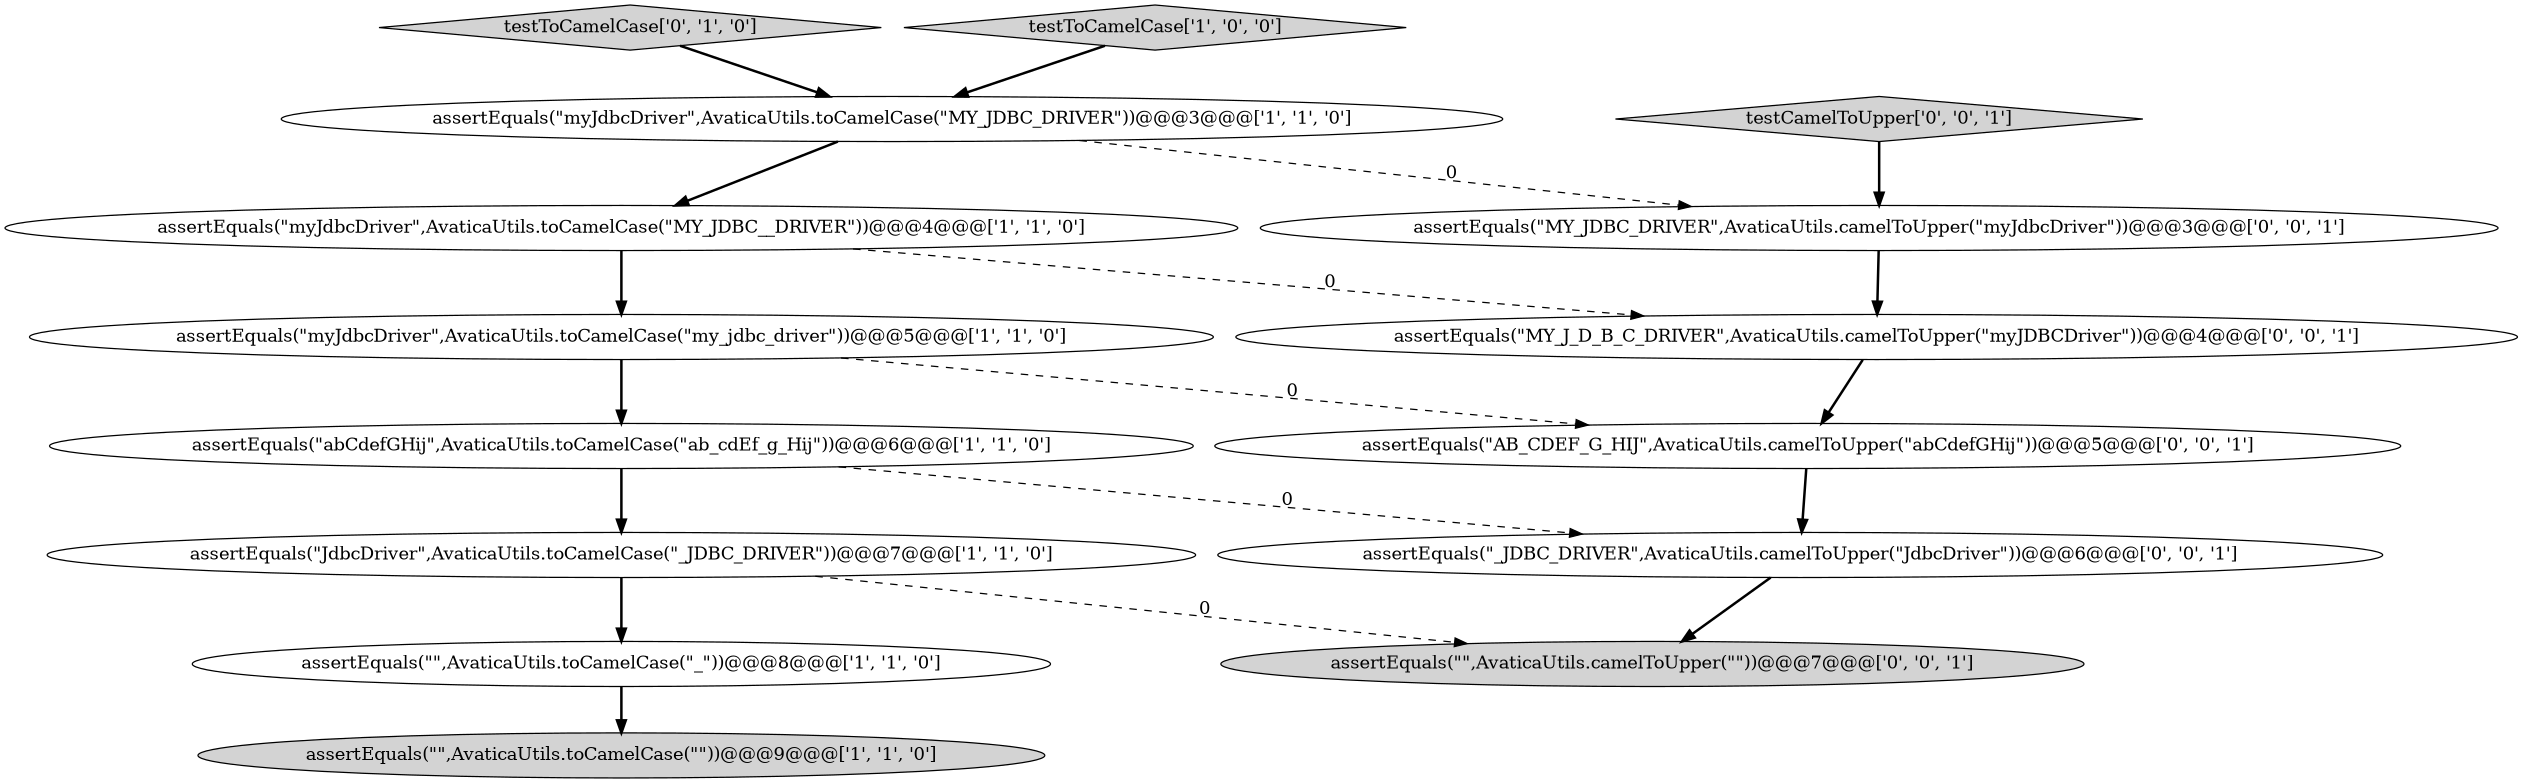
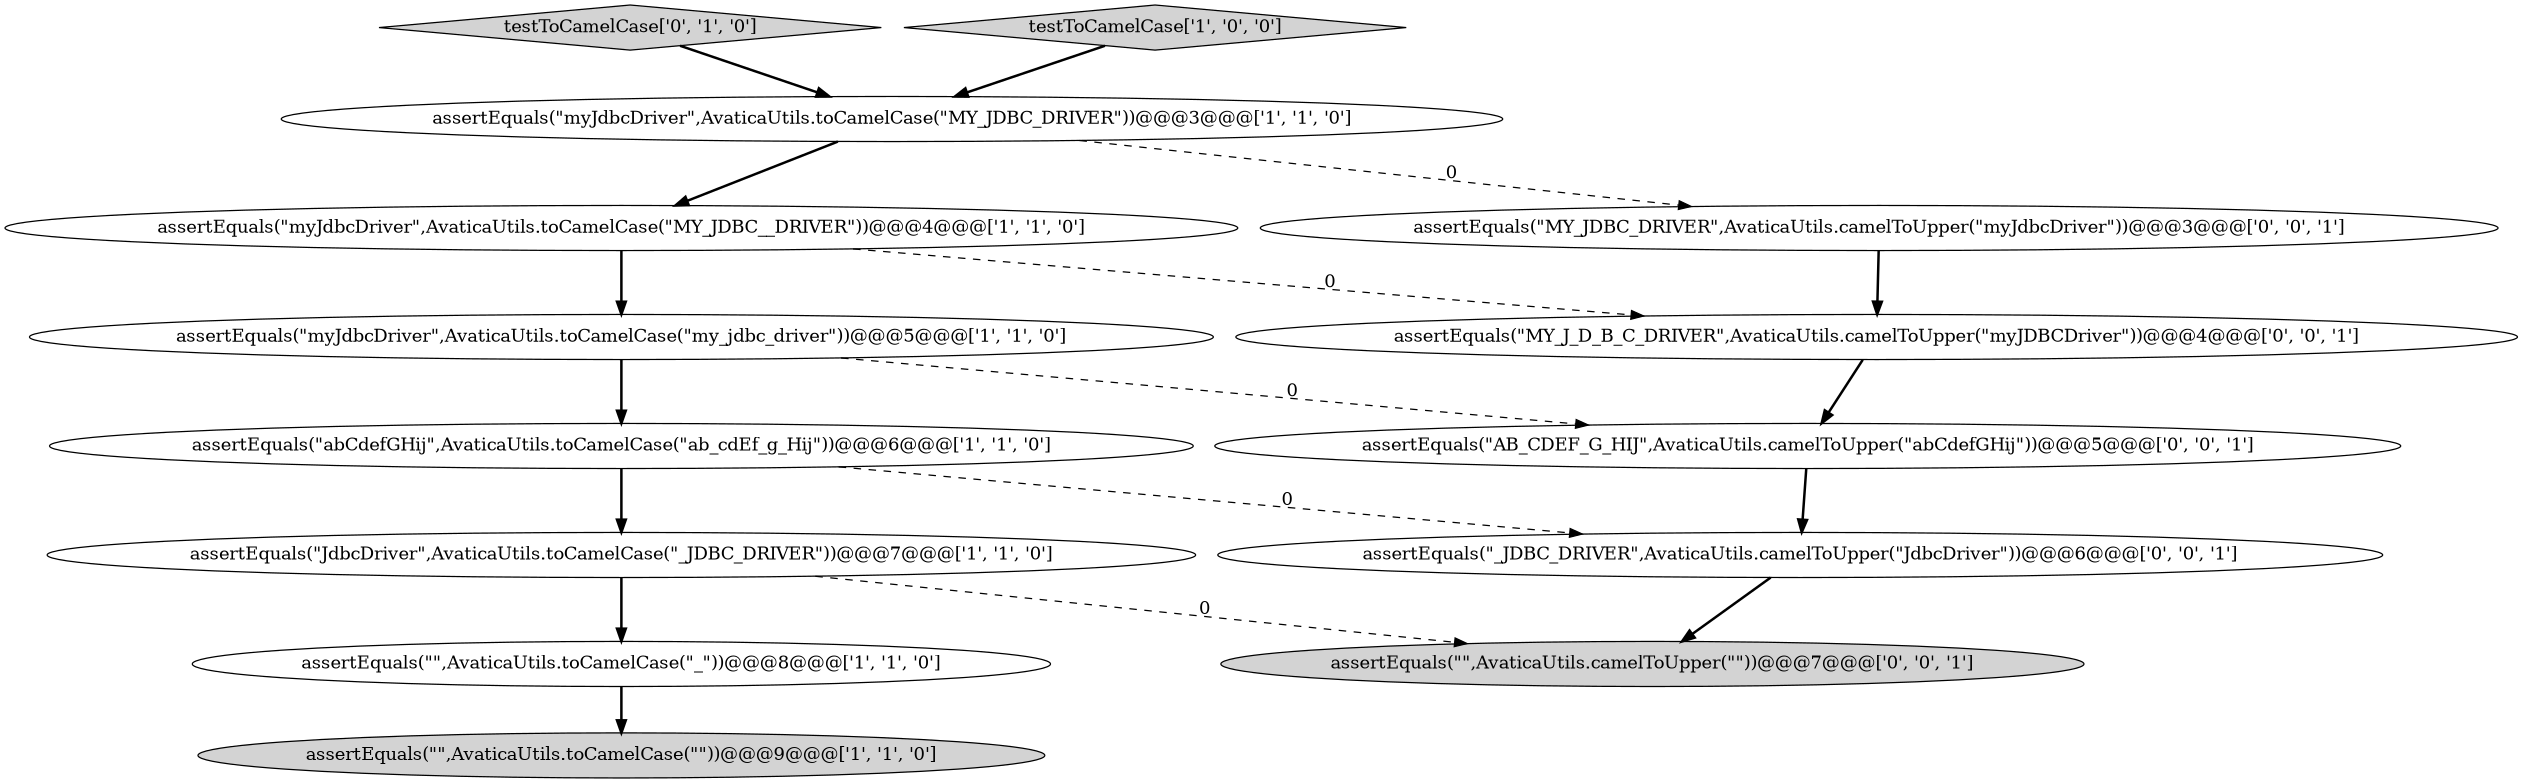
node "testCamelToUpper['0', '0', '1']": removed
